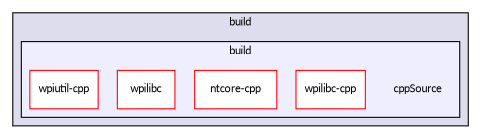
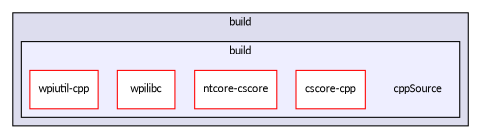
node "ntcore-cpp": label "ntcore-cpp" -> "ntcore-cscore"
node "wpilibc-cpp": label "wpilibc-cpp" -> "cscore-cpp"
